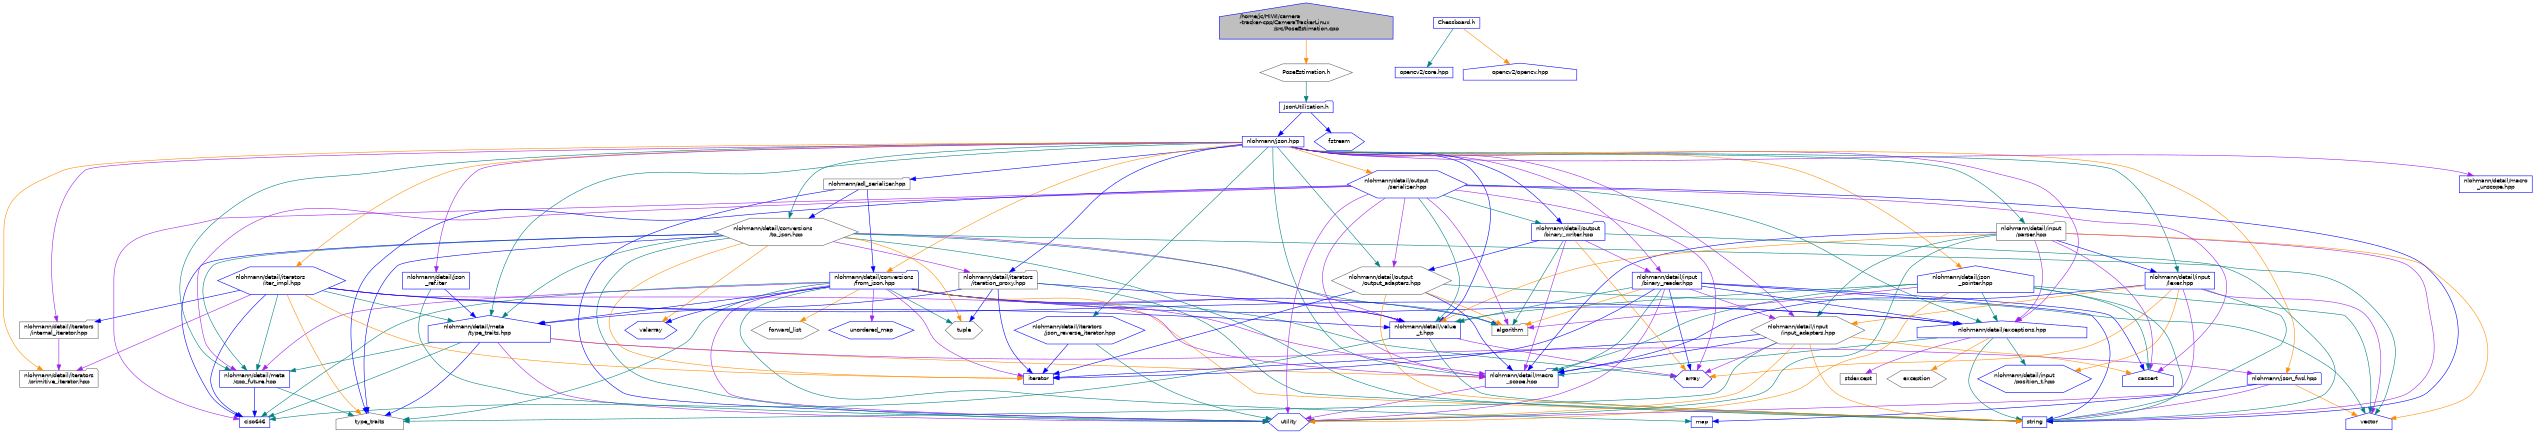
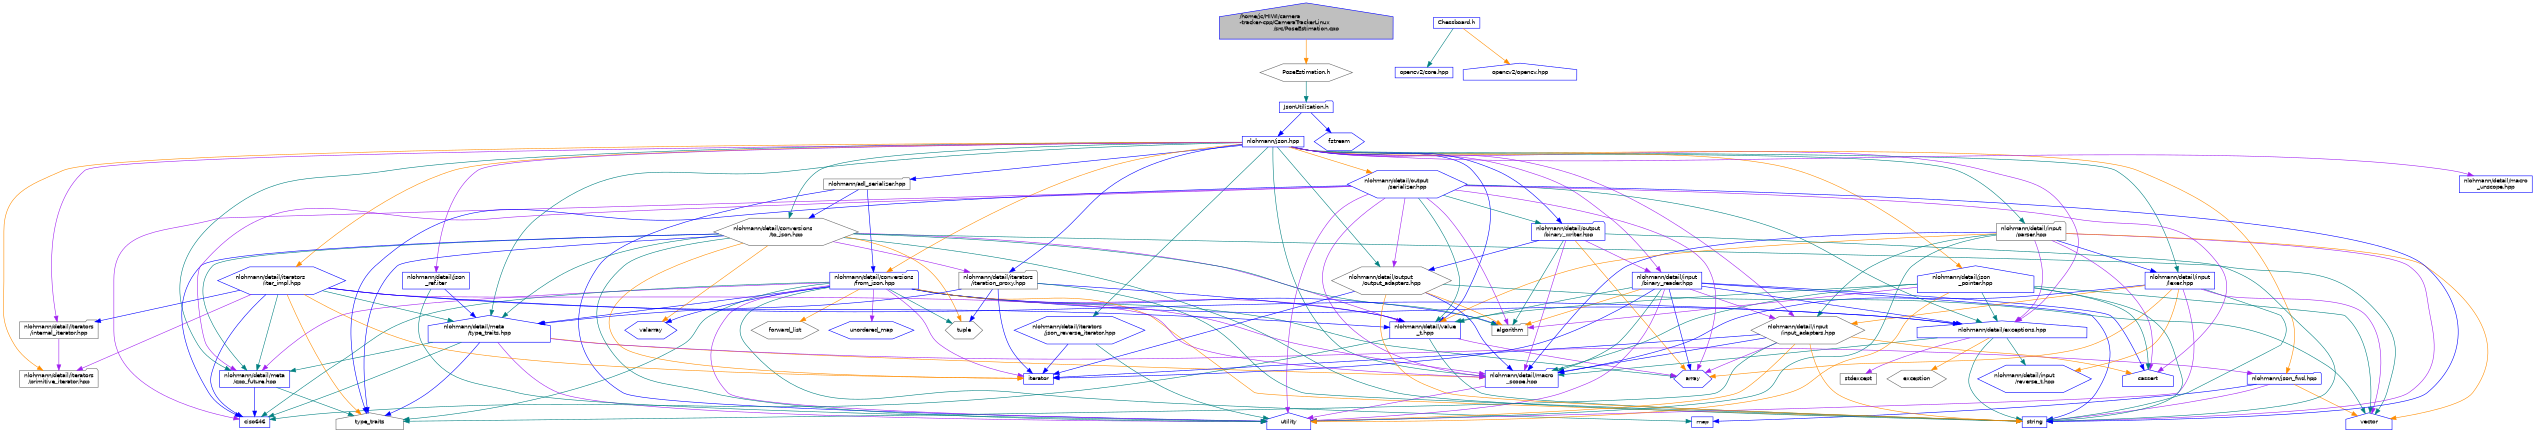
node "nlohmann/detail/input /position_t.hpp": label "nlohmann/detail/input /position_t.hpp" -> "nlohmann/detail/input /reverse_t.hpp"
node "utility": shape hexagon -> house
